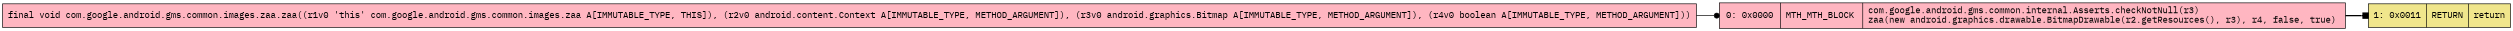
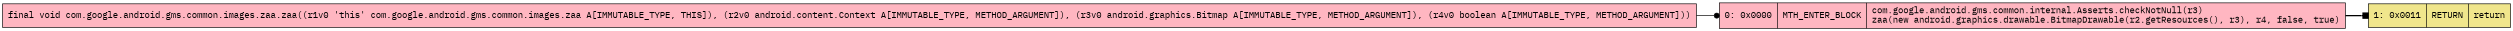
node "0: 0x0000": text "MTH_MTH_BLOCK" -> "MTH_ENTER_BLOCK"
